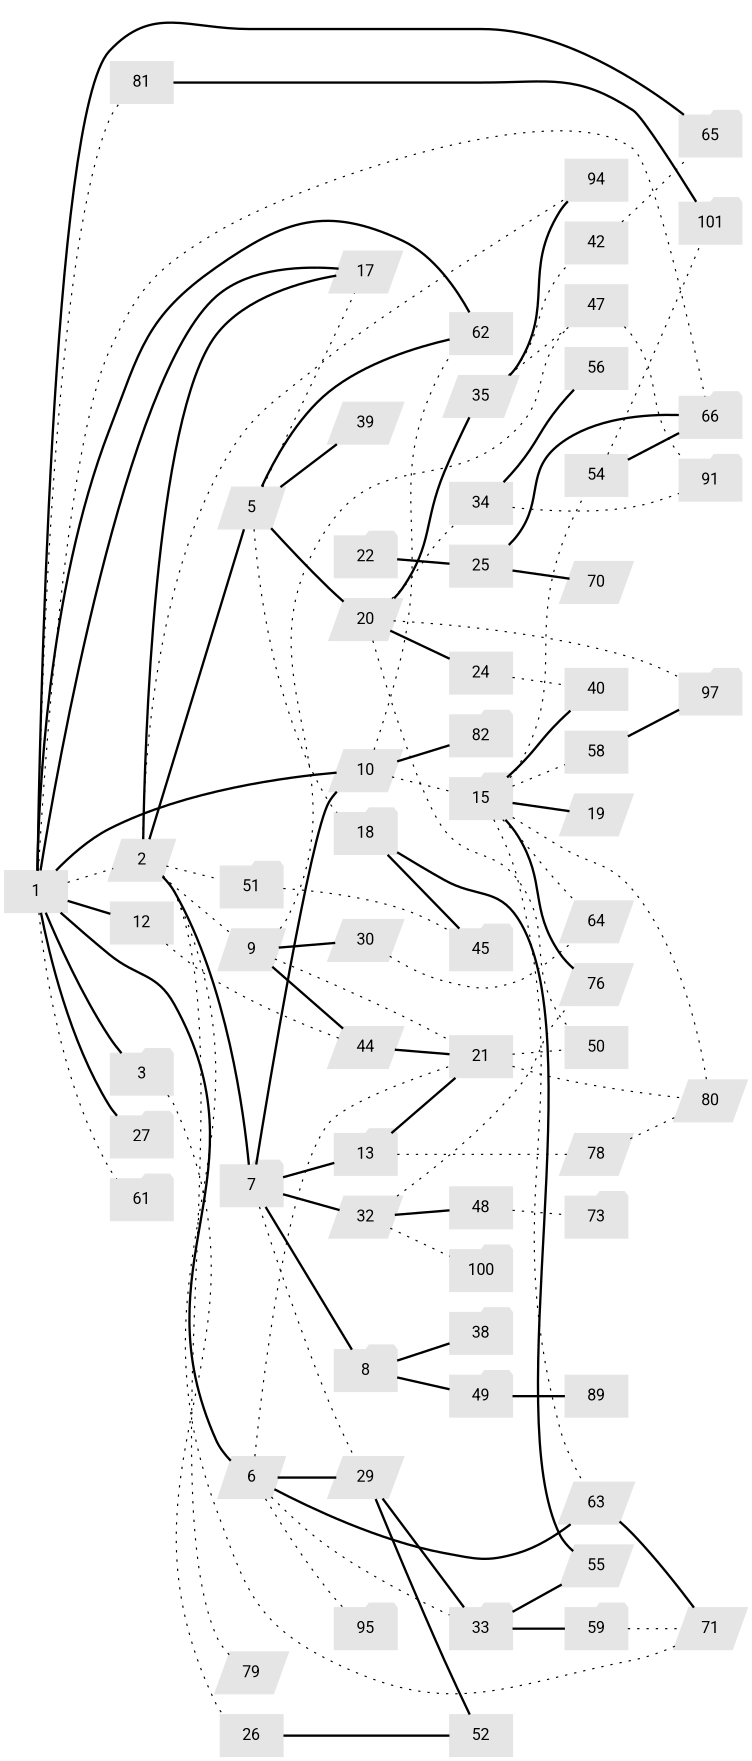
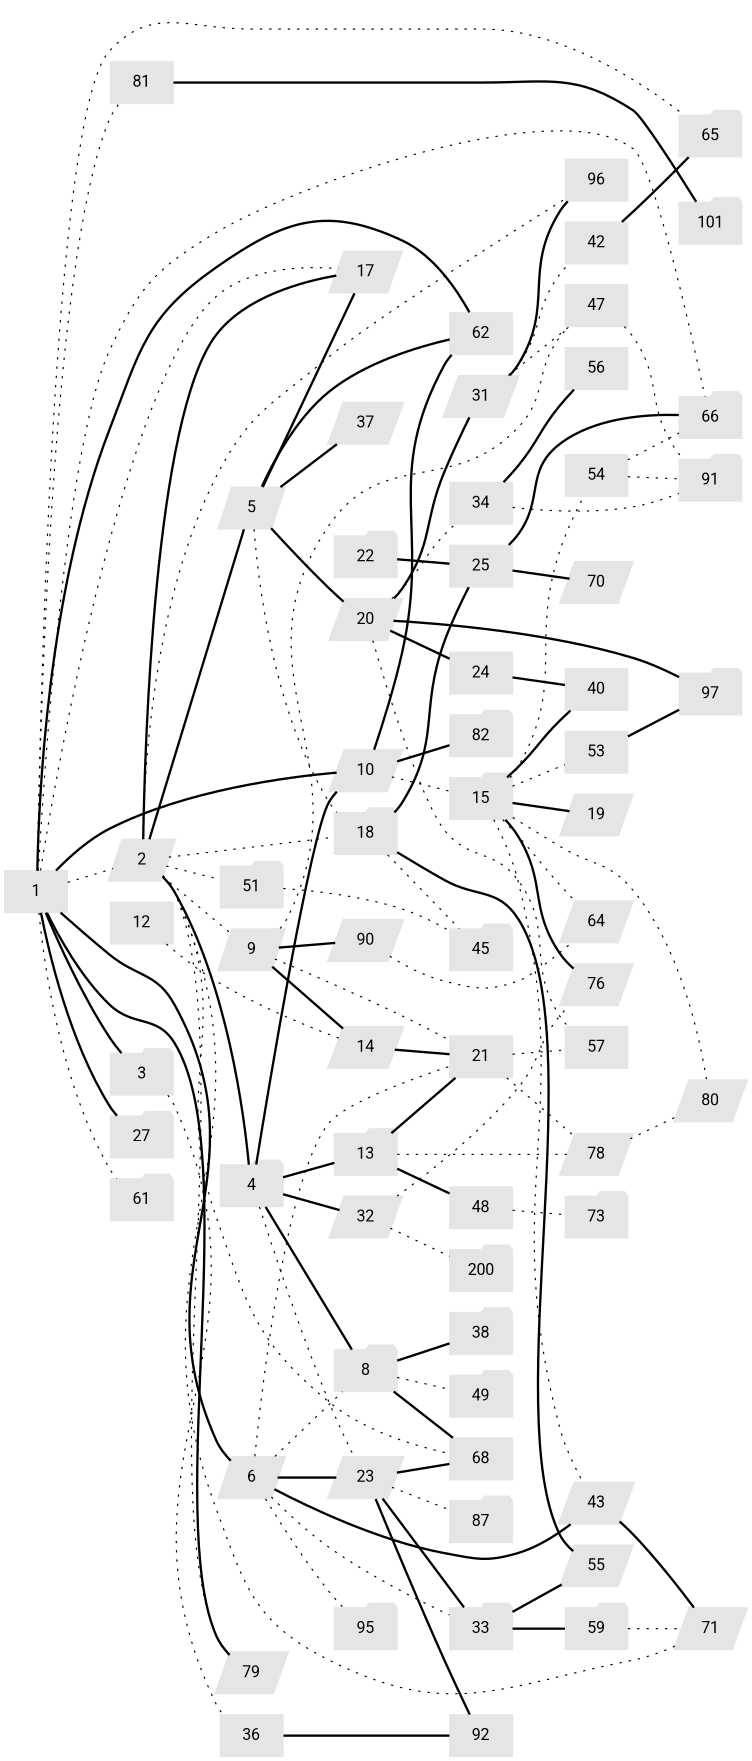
edge "65" -- "1": style bold -> dotted
node "94": label "94" -> "96"
edge "65" -- "42": style dotted -> bold
edge "101" -- "54": now "91" -- "54"
edge "17" -- "5": style dotted -> bold
node "35": label "35" -> "31"
node "39": label "39" -> "37"
edge "66" -- "54": style bold -> dotted
edge "17" -- "1": style bold -> dotted
edge "62" -- "10": style dotted -> bold
edge "20" -- "97": style dotted -> bold
edge "24" -- "40": style dotted -> bold
edge "25" -- "18": added
node "58": label "58" -> "53"
edge "18" -- "2": added
edge "18" -- "45": style bold -> dotted
edge "1" -- "12": now "1" -- "79"
node "30": label "30" -> "90"
node "44": label "44" -> "14"
node "50": label "50" -> "57"
edge "21" -- "80": now "21" -- "78"
node "7": label "7" -> "4"
edge "48" -- "32": now "48" -- "13"
node "100": label "100" -> "200"
edge "8" -- "49": style bold -> dotted
node "89": removed
edge "8" -- "6": added
node "68": added
node "29": label "29" -> "23"
node "63": label "63" -> "43"
node "87": added
node "26": label "26" -> "36"
node "52": label "52" -> "92"
